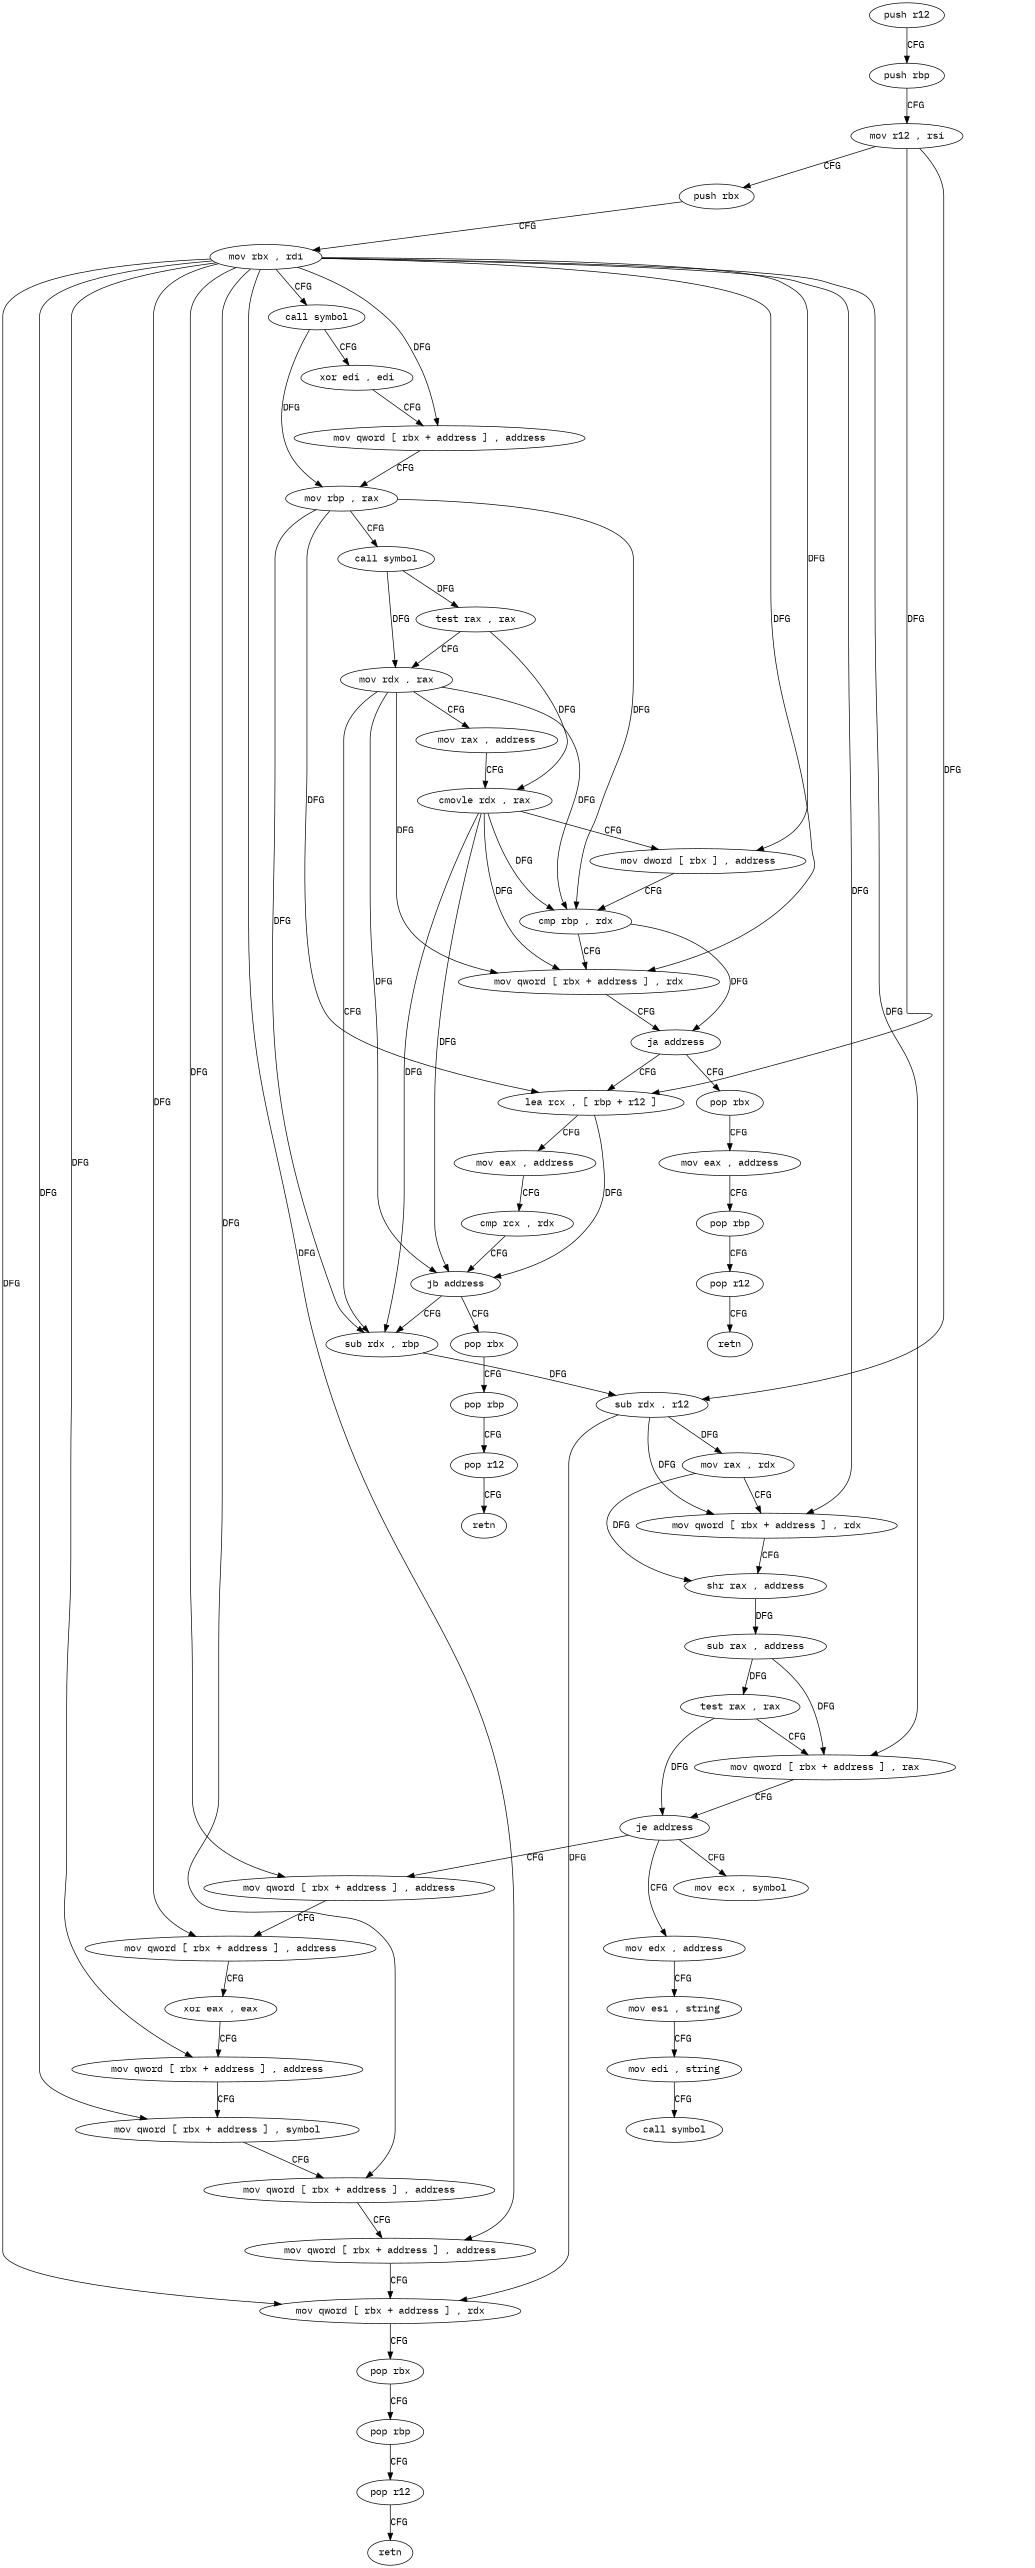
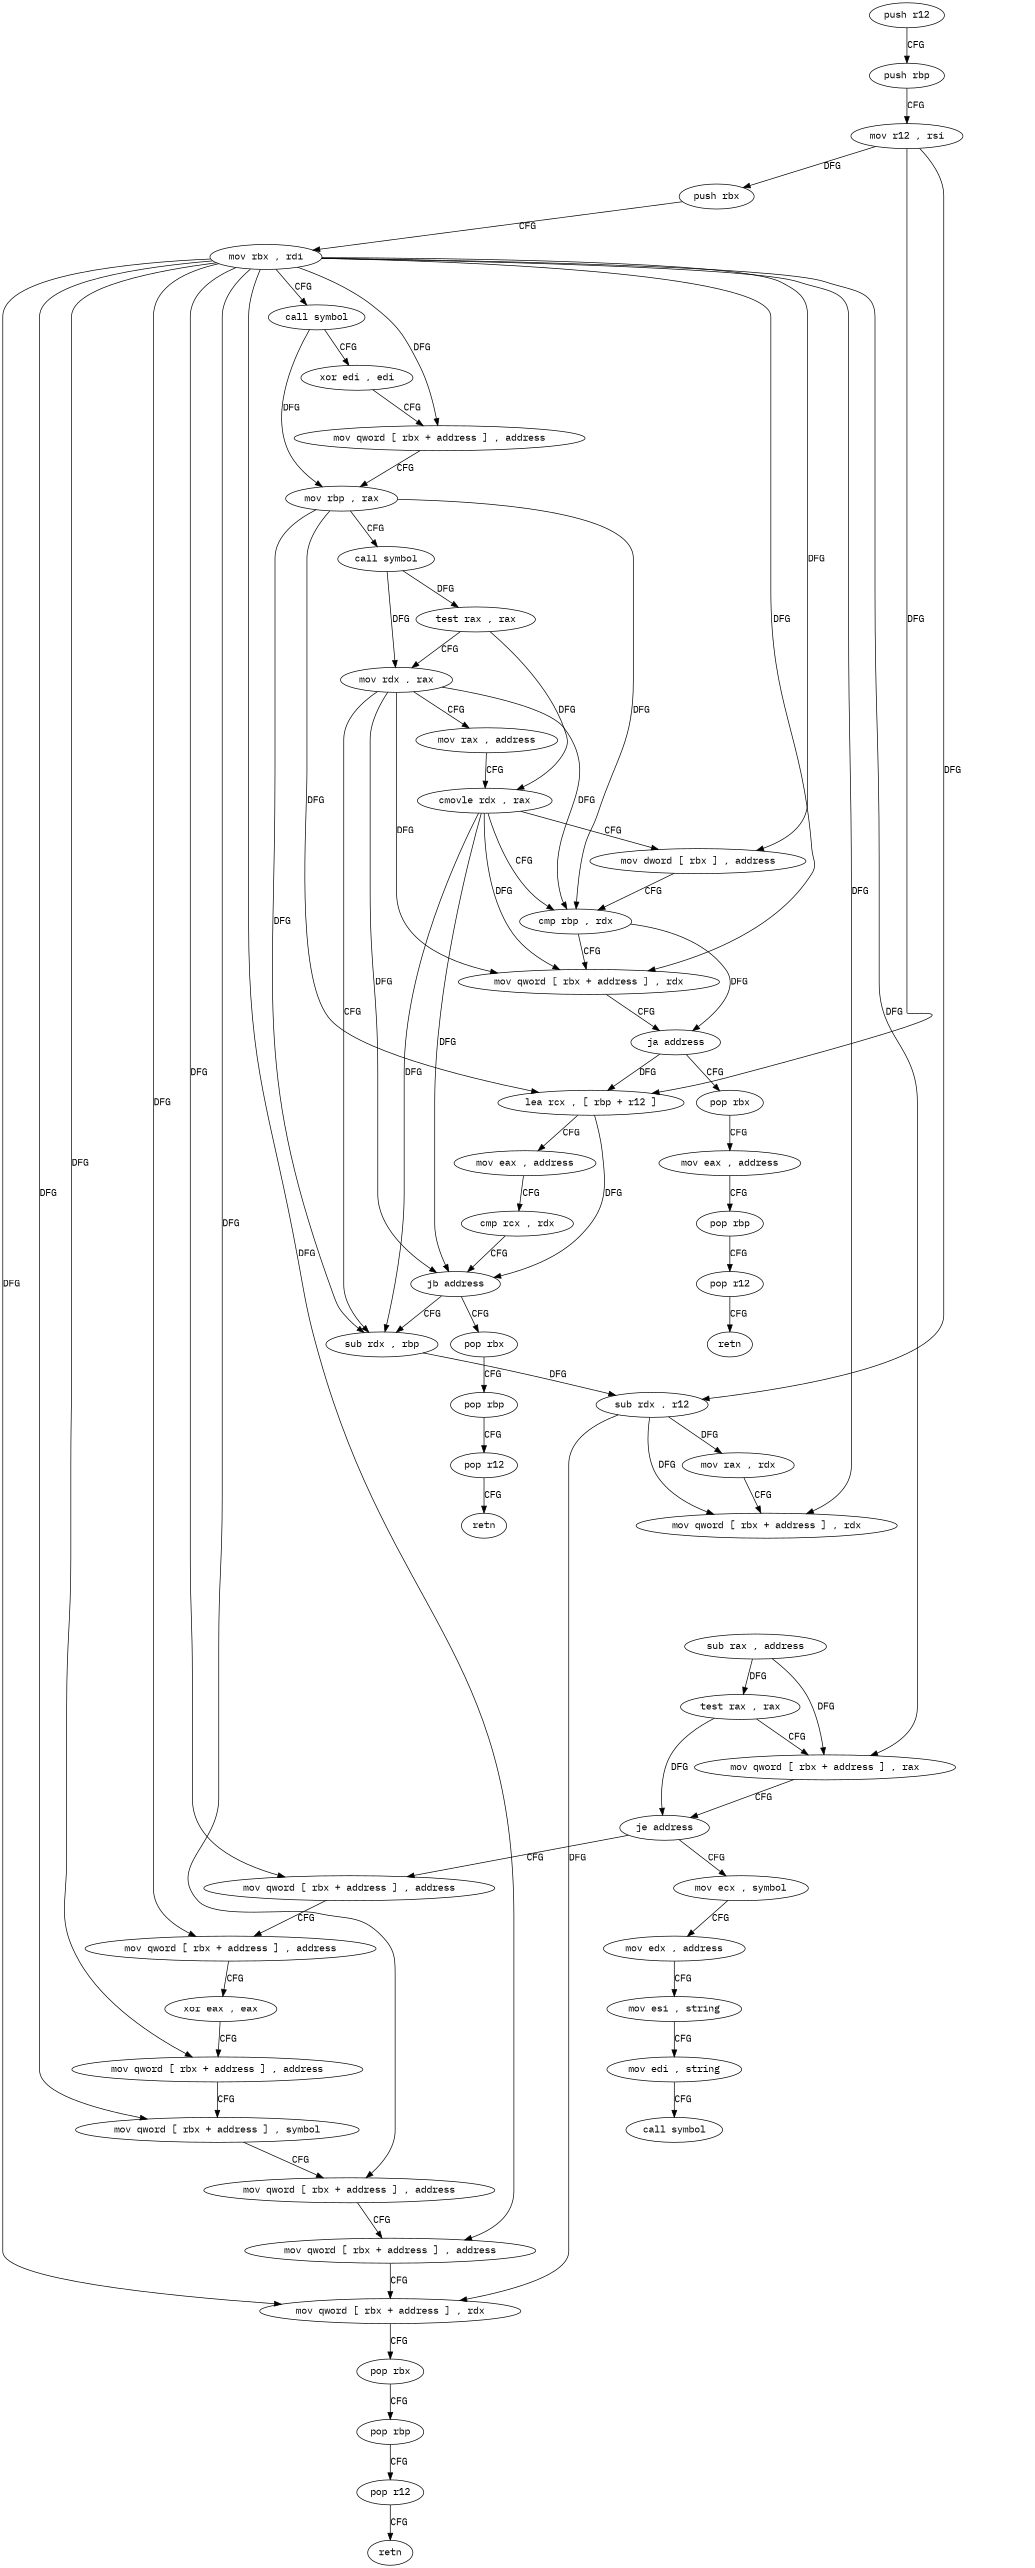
edge "mov r12 , rsi" -> "push rbx": label "CFG" -> "DFG"
edge "cmovle rdx , rax" -> "cmp rbp , rdx": label "DFG" -> "CFG"
edge "ja address" -> "lea rcx , [ rbp + r12 ]": label "CFG" -> "DFG"
node "shr rax , address": removed
edge "je address" -> "mov edx , address": now "mov ecx , symbol" -> "mov edx , address"
